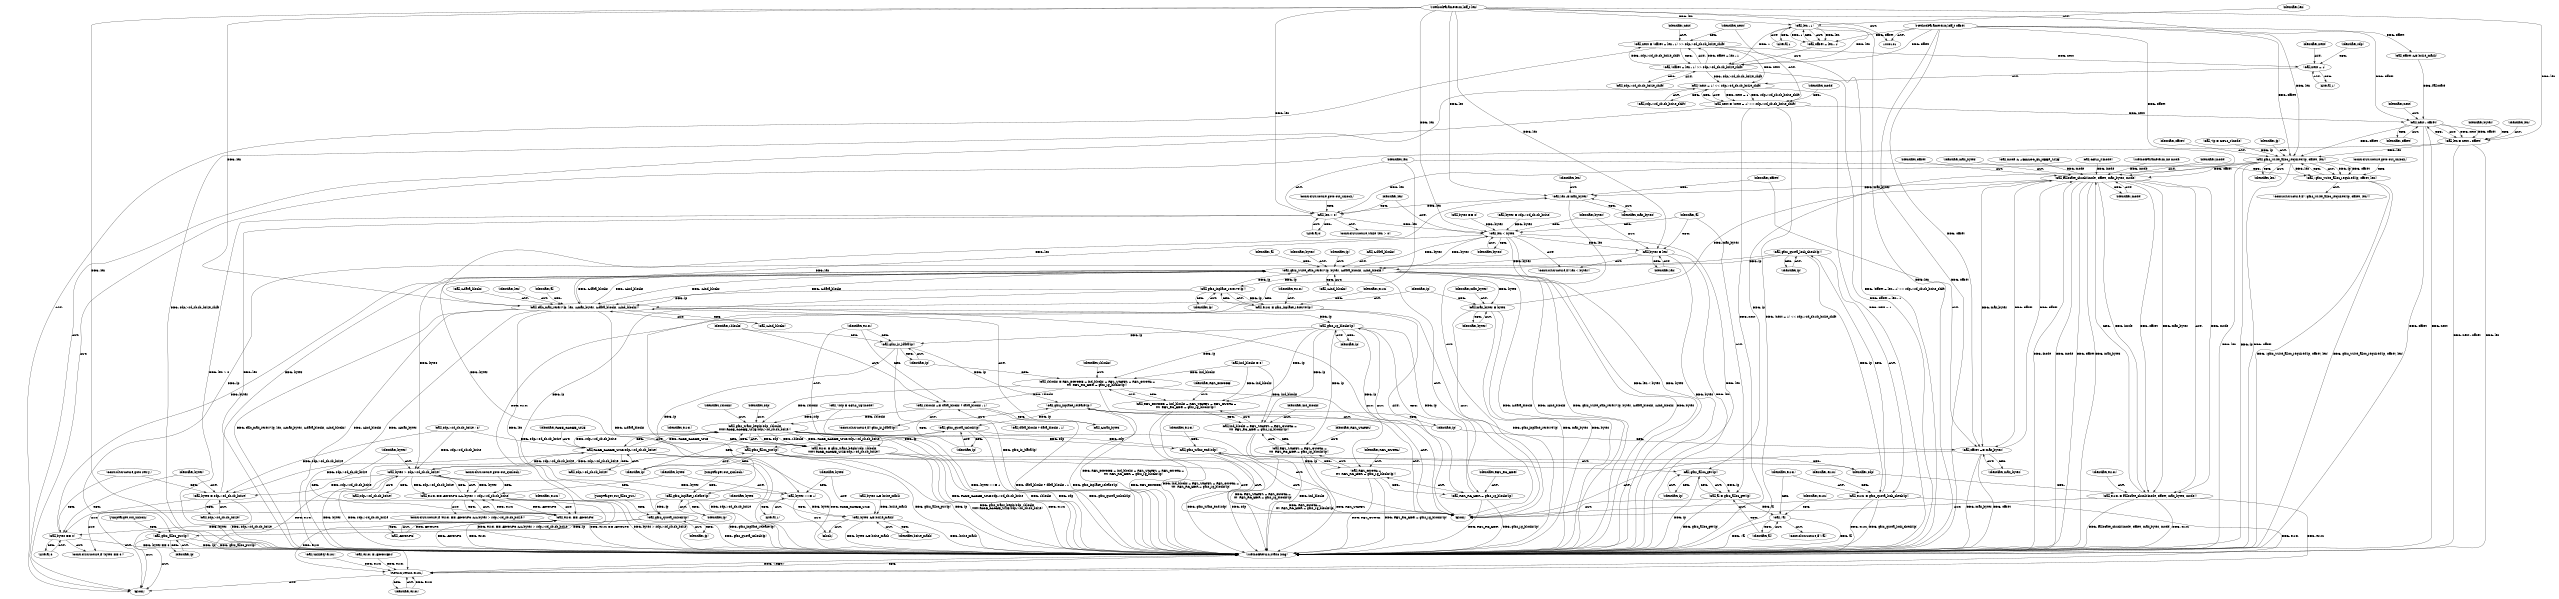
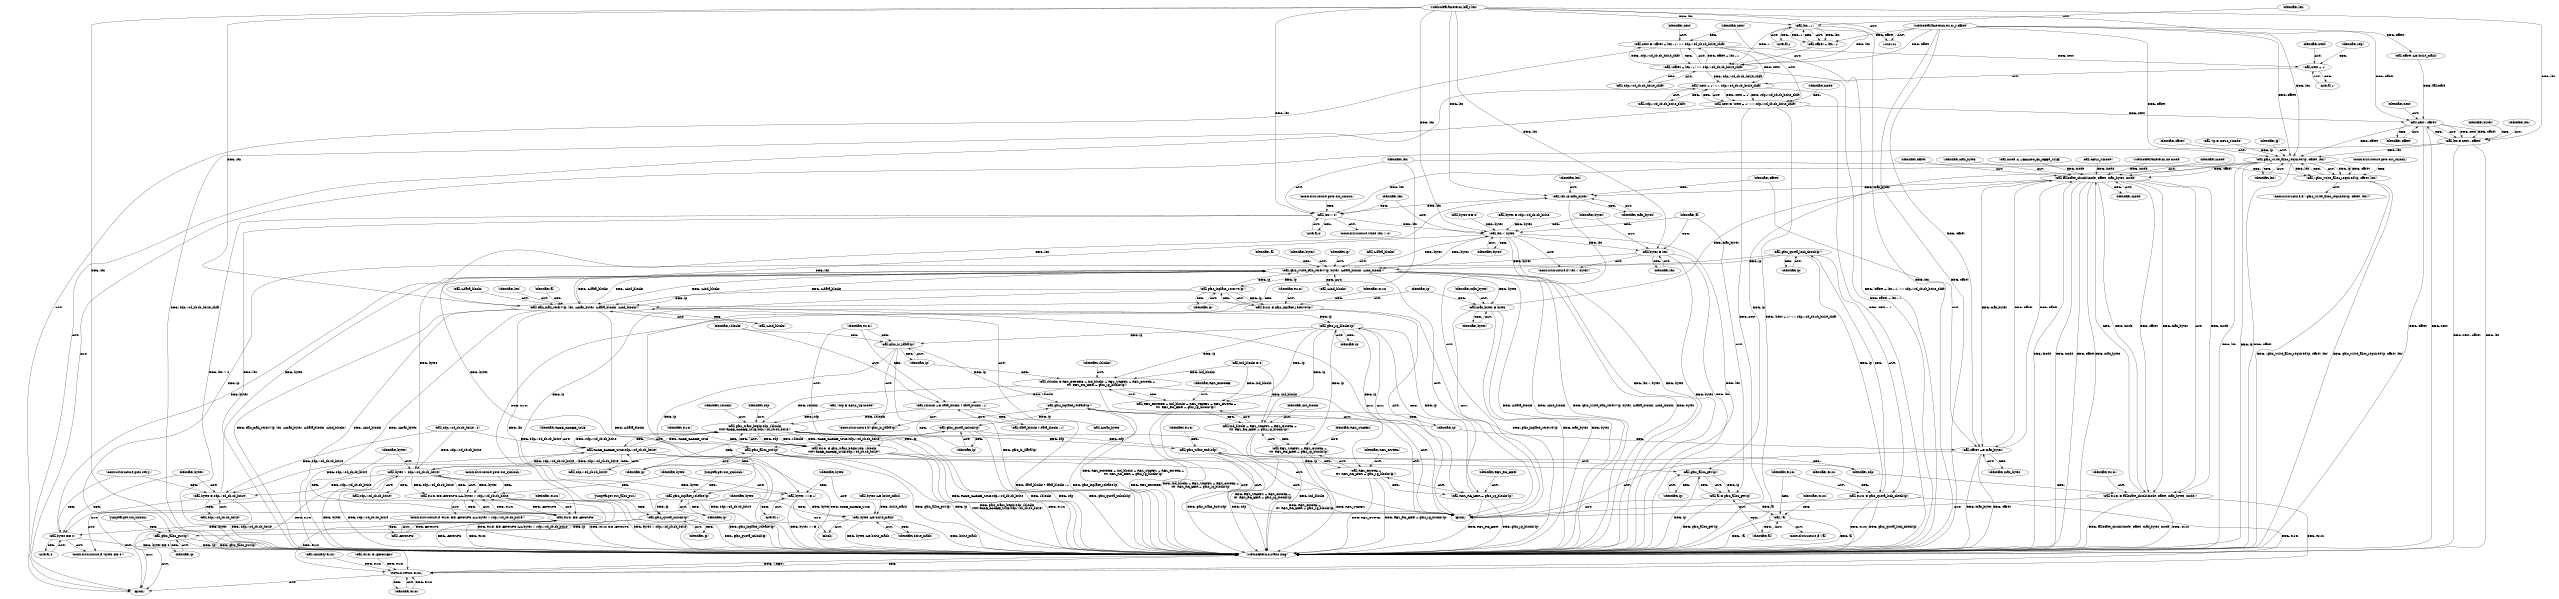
node "(MethodParameterIn,loff_t offset)": label "(MethodParameterIn,loff_t offset)" -> "(MethodParameterIn,error_t offset)"
edge "(Call,gfs2_is_jdata(ip))" -> "(ControlStructure,if (gfs2_is_jdata(ip)))": added, label "AST:"
edge "(Call,rblocks += data_blocks ? data_blocks : 1)" -> "(Call,&max_bytes)": now "(Call,rblocks += data_blocks ? data_blocks : 1)" -> "(Call,data_blocks ? data_blocks : 1)"
edge "(Call,*sdp = GFS2_SB(inode))" -> "(MethodReturn,static long)": now "(Call,bytes >>= 1)" -> "(MethodReturn,static long)"
